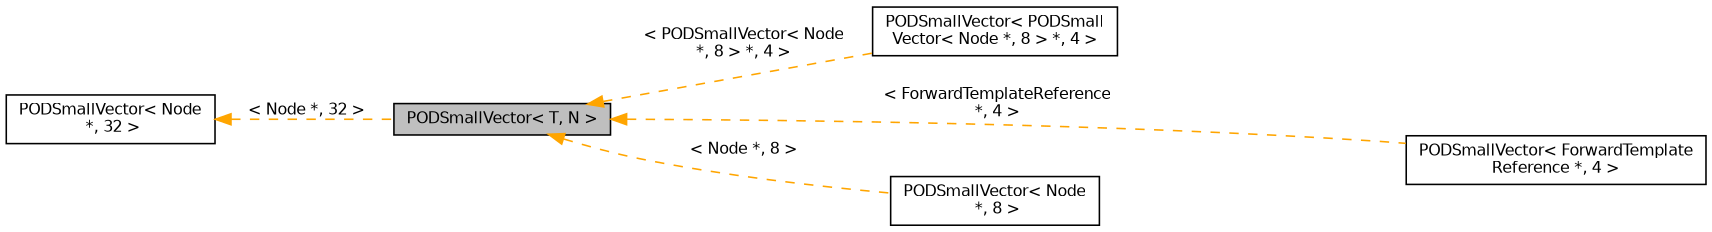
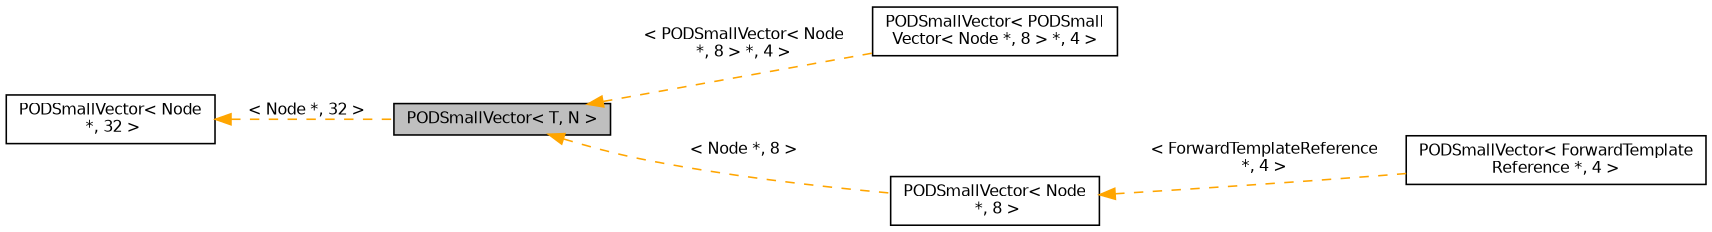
edge "PODSmallVector< ForwardTemplate Reference *, 4 >" -> "PODSmallVector< T, N >": now "PODSmallVector< ForwardTemplate Reference *, 4 >" -> "PODSmallVector< Node *, 8 >"
